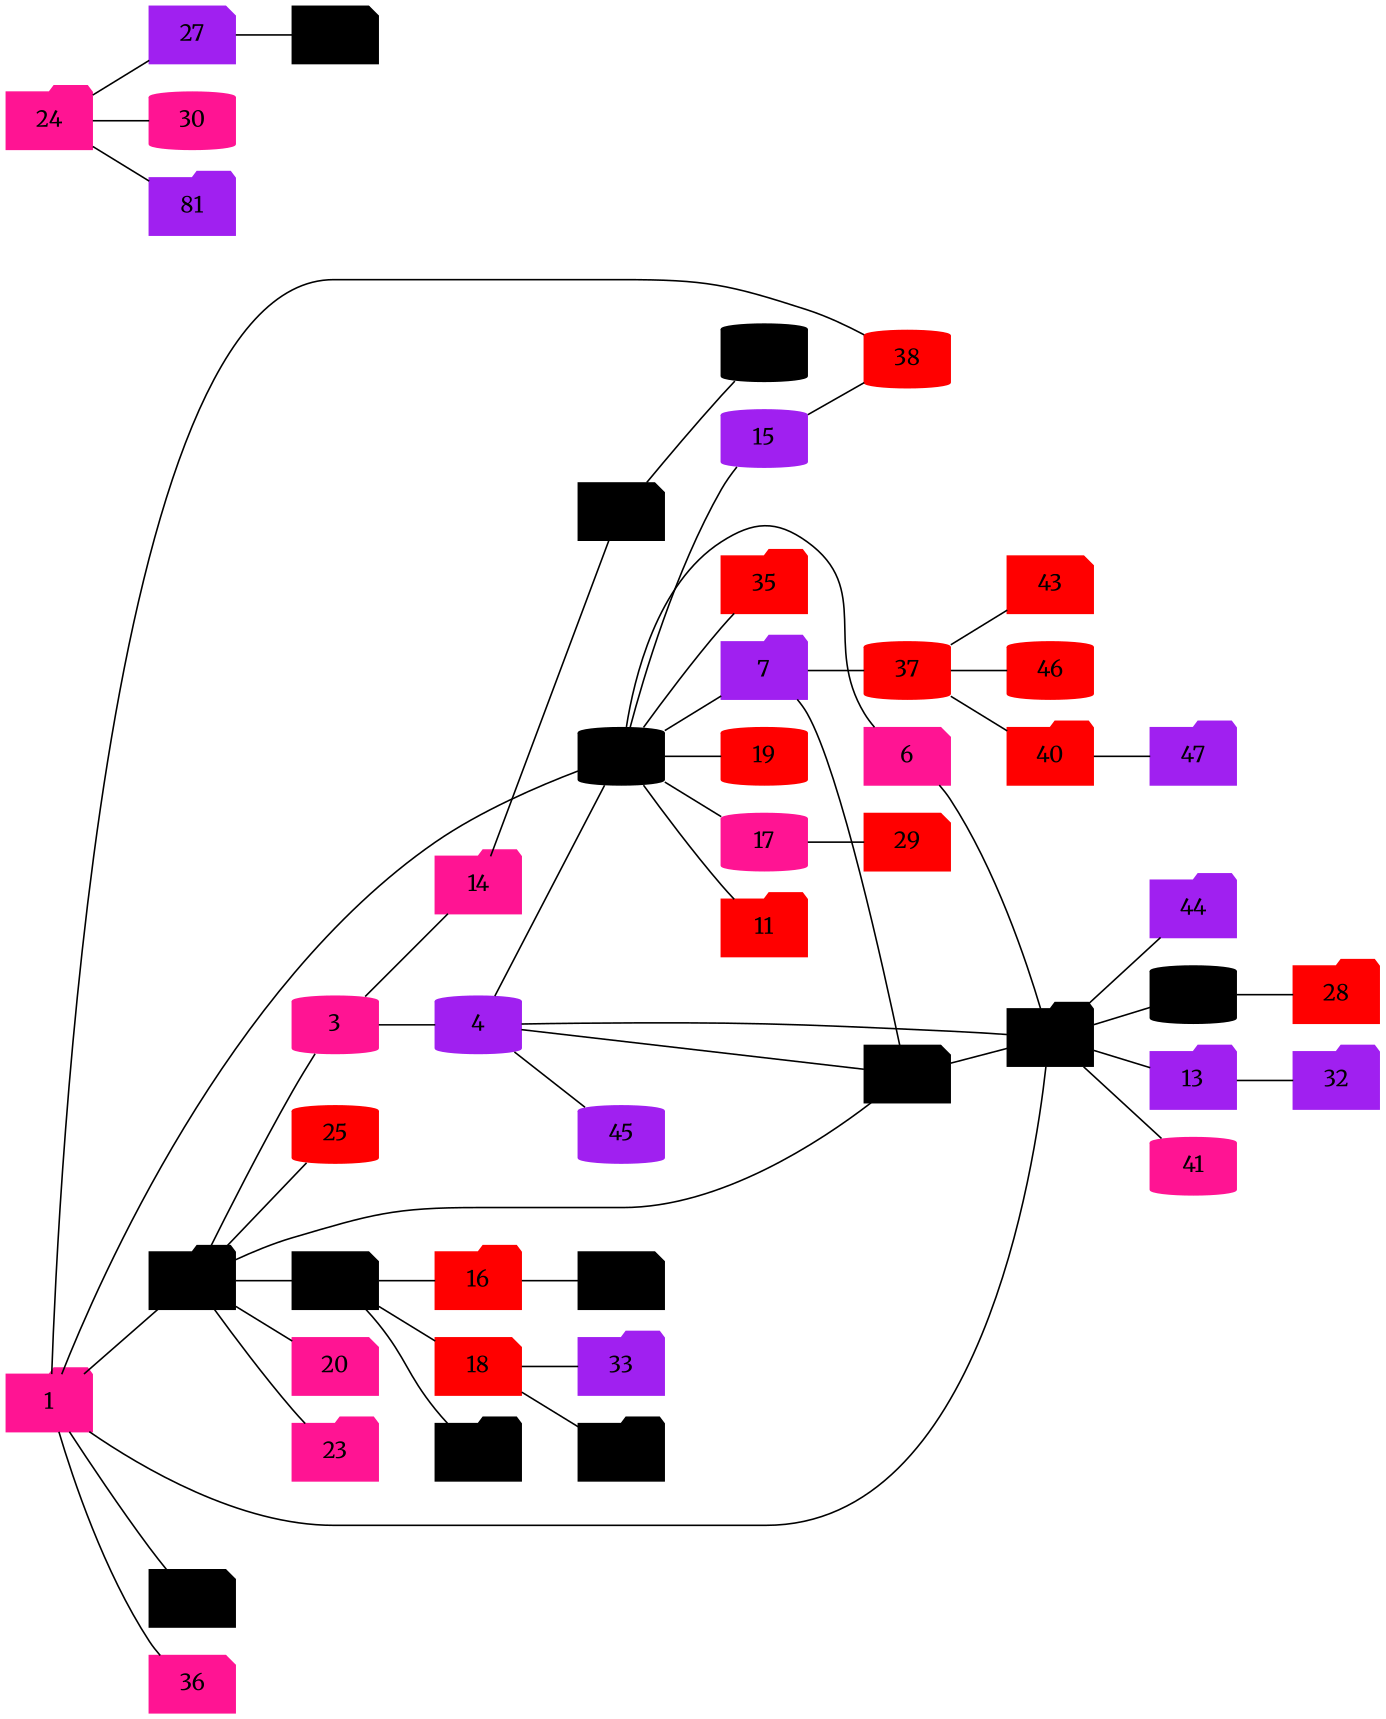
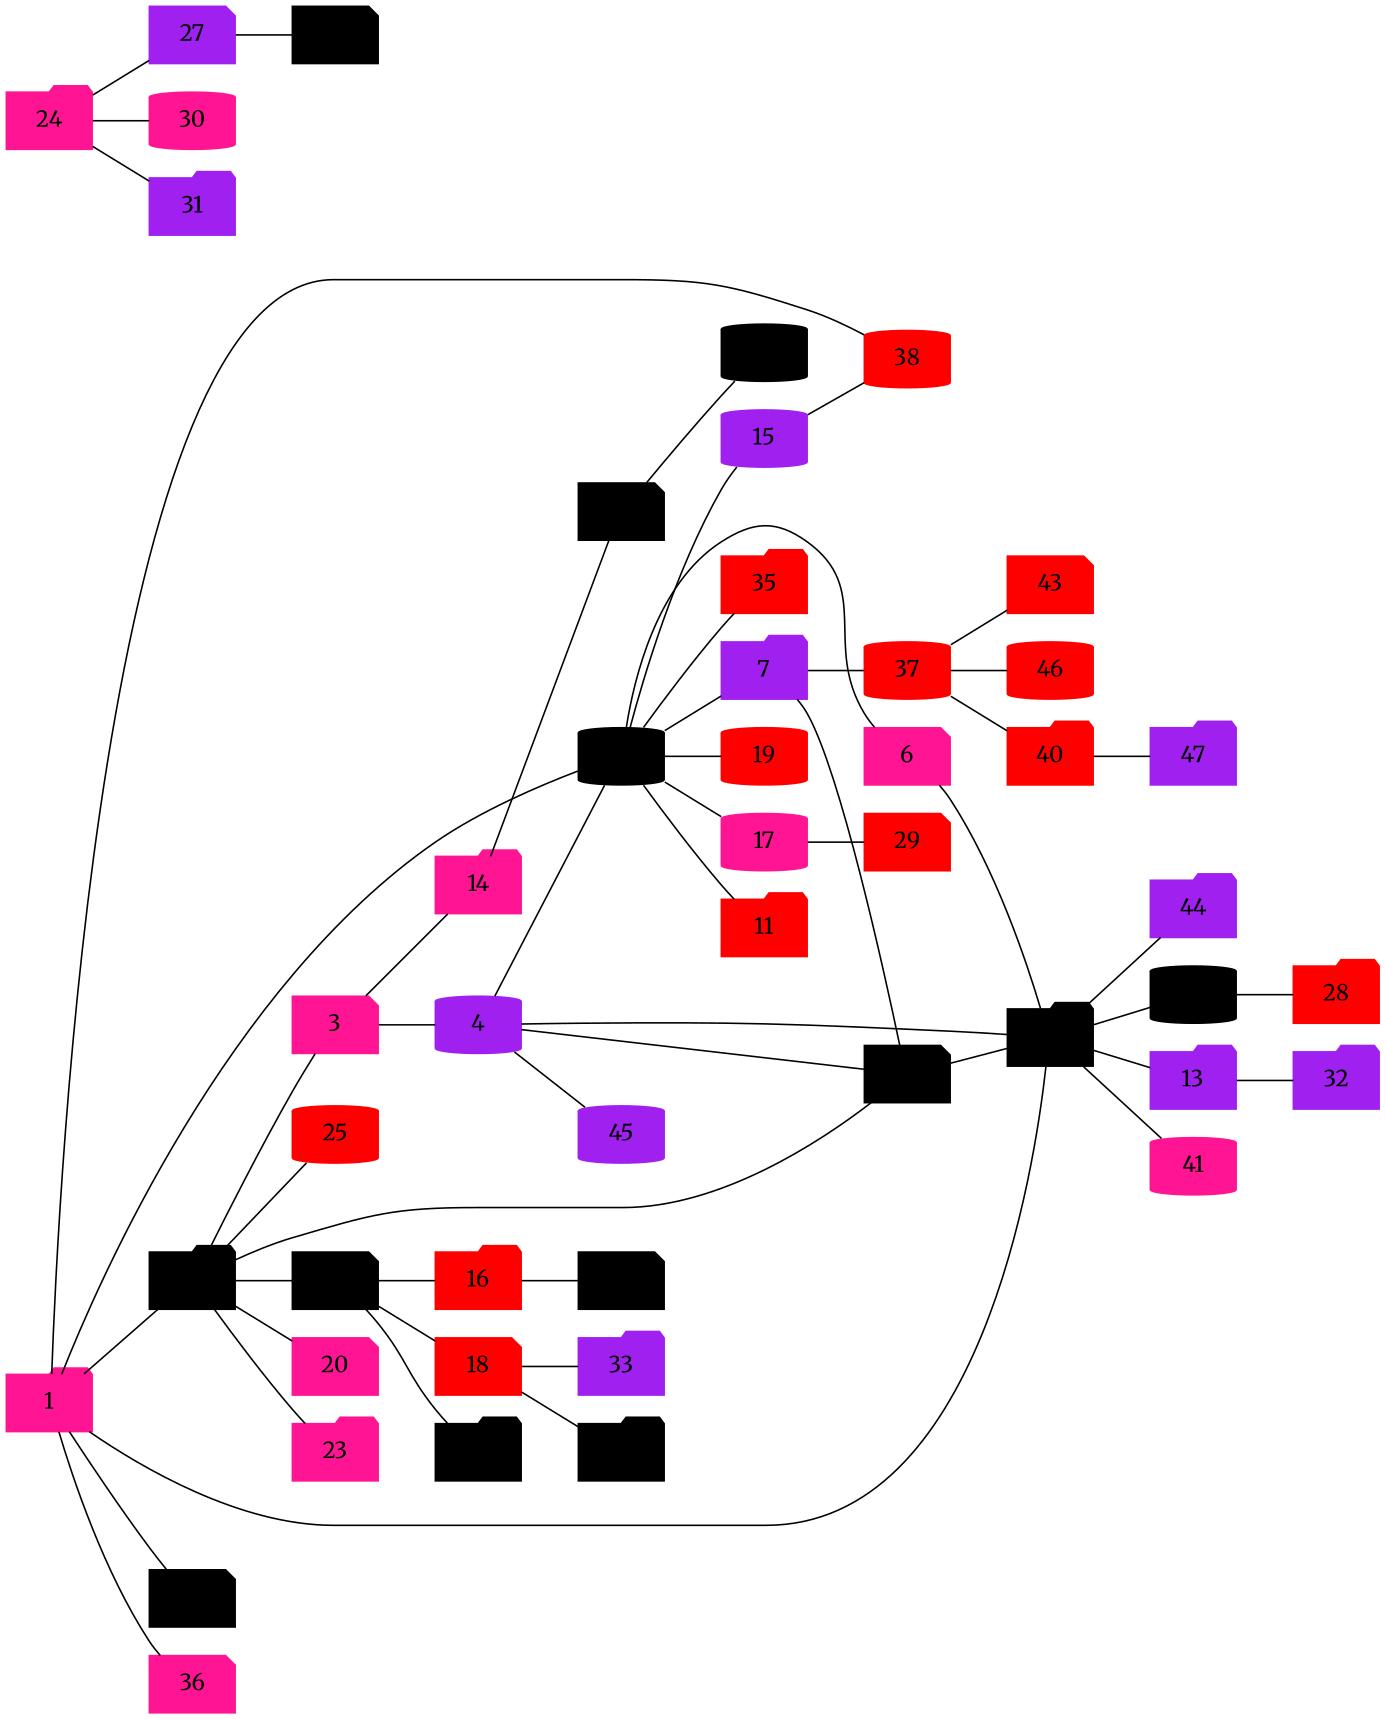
node "81": label "81" -> "31"
node "3": shape cylinder -> note
